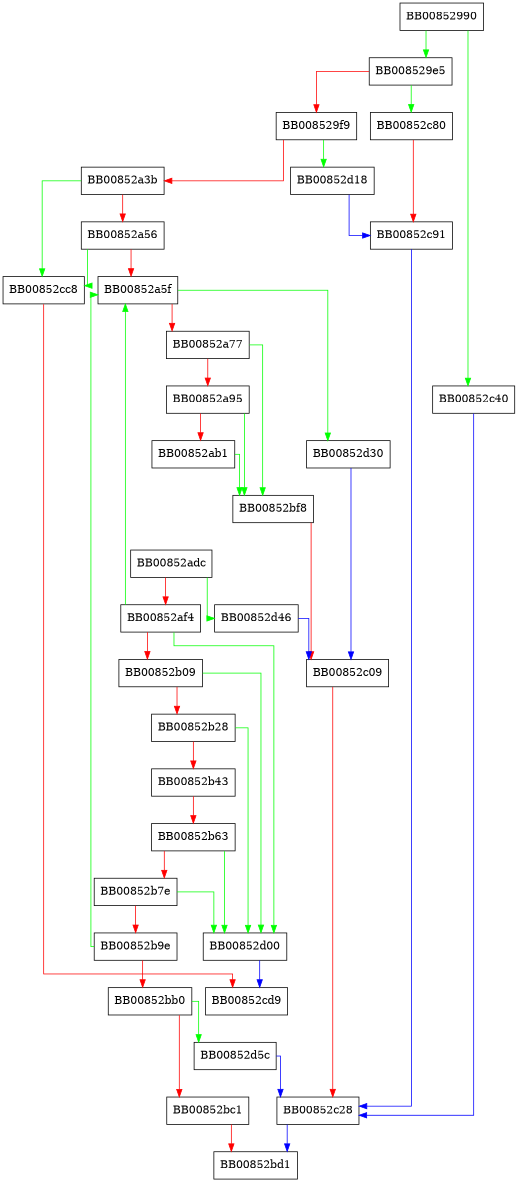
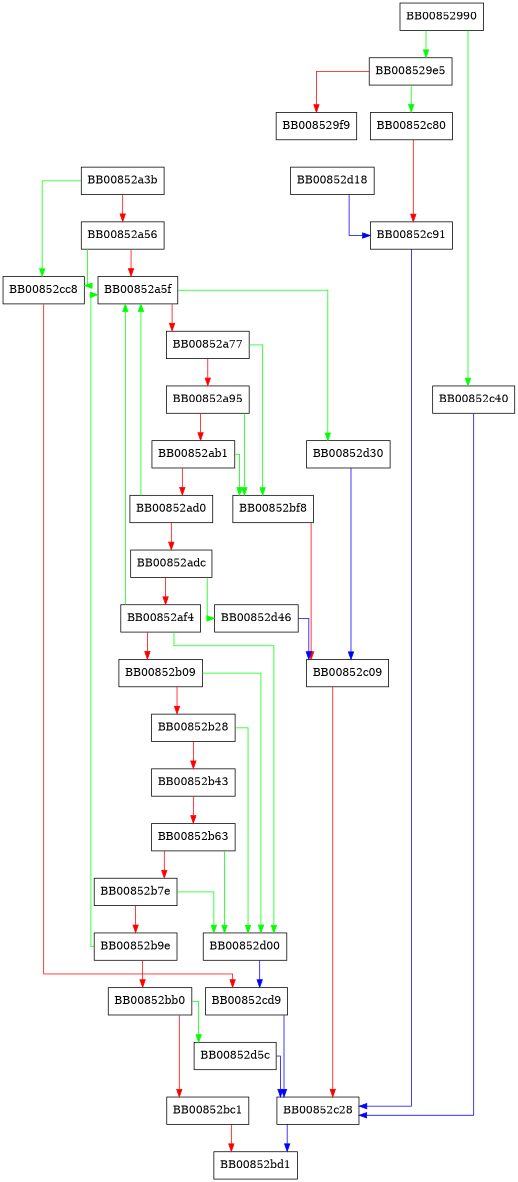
edge "BB008529f9" -> "BB00852d18": removed
edge "BB008529f9" -> "BB00852a3b": removed
node "BB00852ad0": added
edge "BB00852cd9" -> "BB00852c28": added
